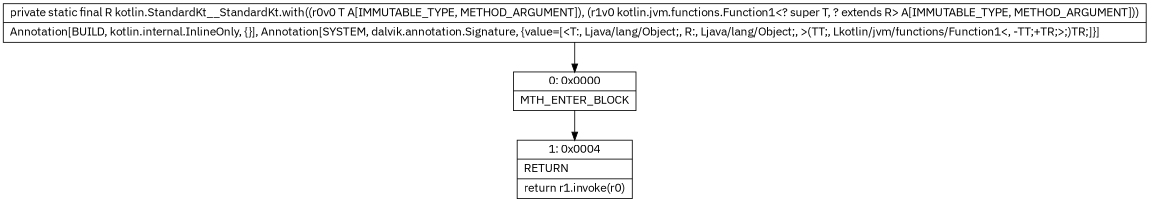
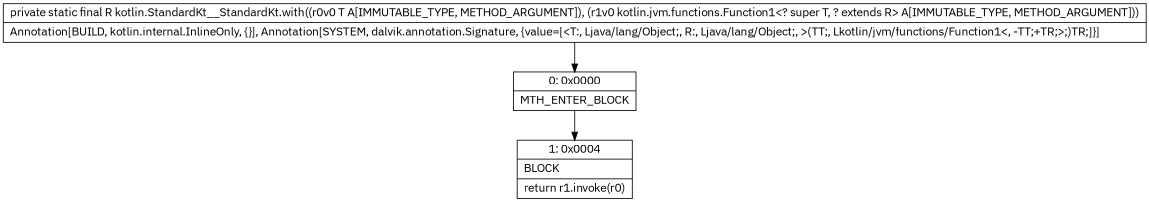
node "1: 0x0004": text "RETURN" -> "BLOCK"
